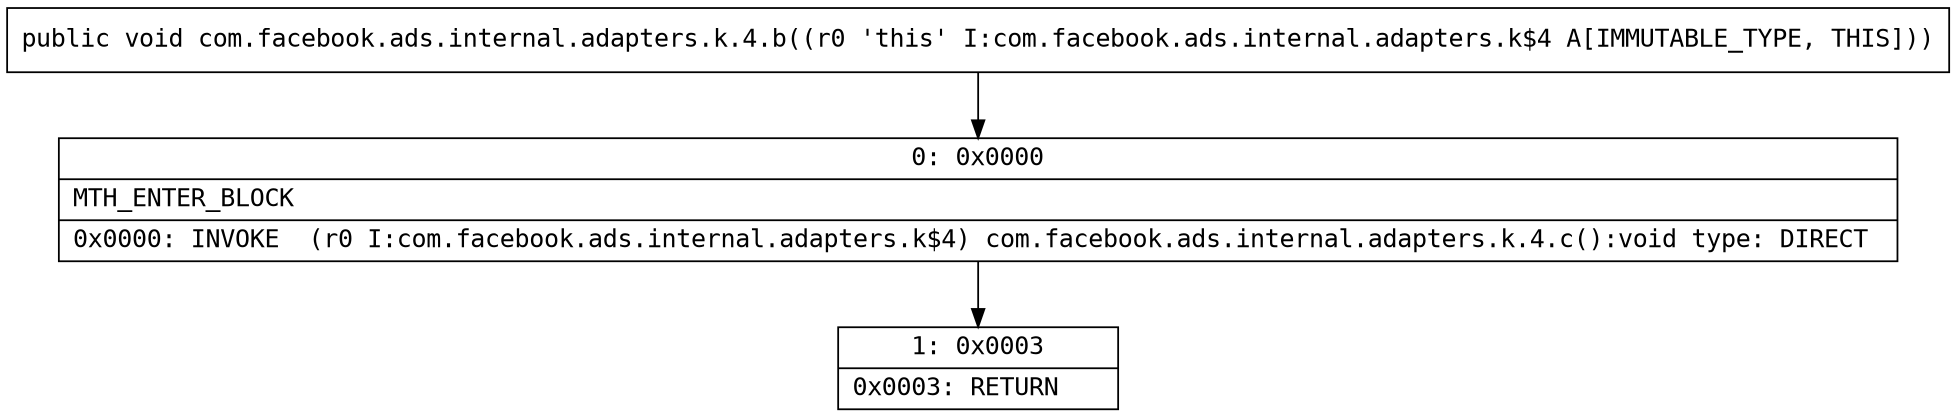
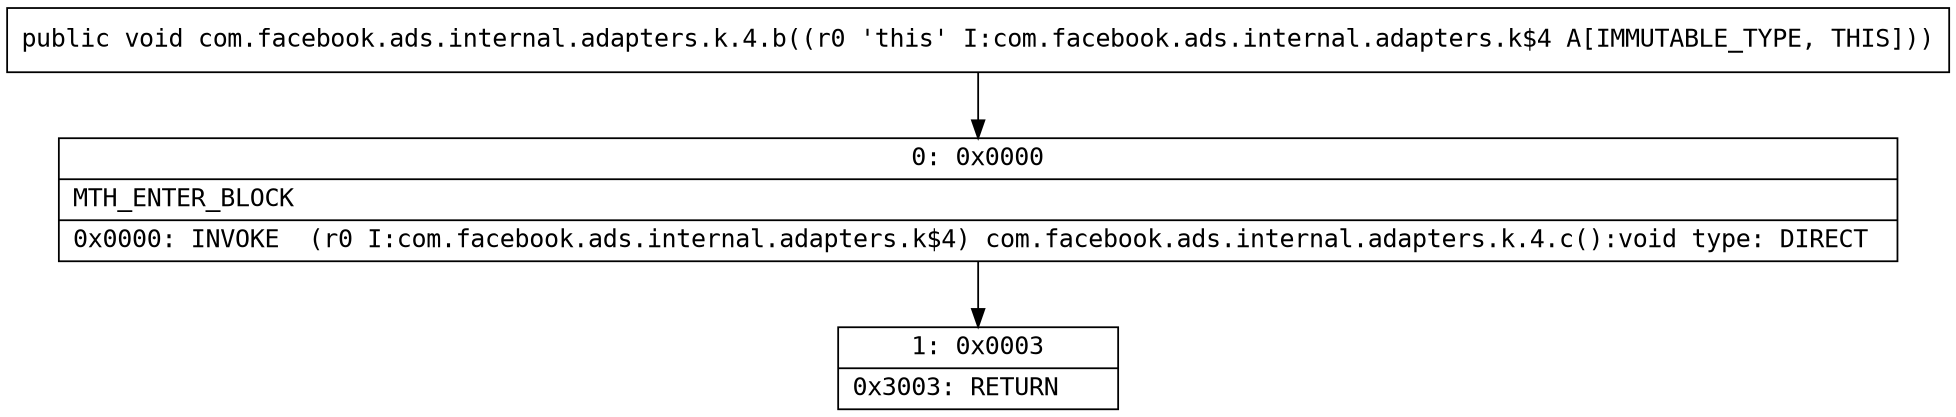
node "1: 0x0003": text "0x0003: RETURN" -> "0x3003: RETURN"
